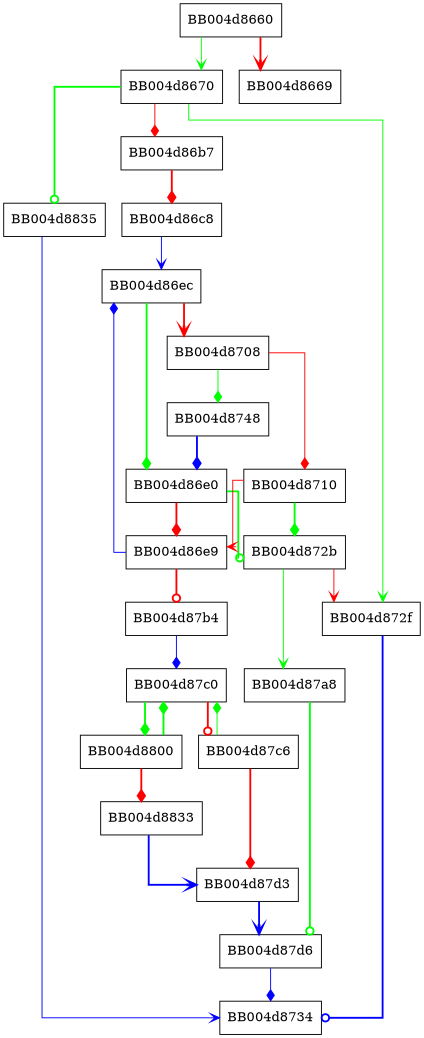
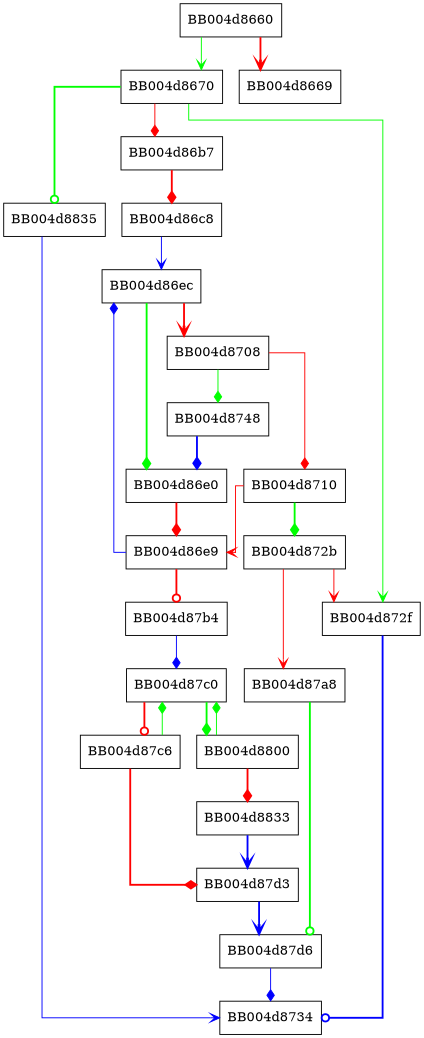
edge "BB004d86e0" -> "BB004d872b": removed
edge "BB004d872b" -> "BB004d87a8": color green -> red
edge "BB004d8800" -> "BB004d87c0": style bold -> solid
